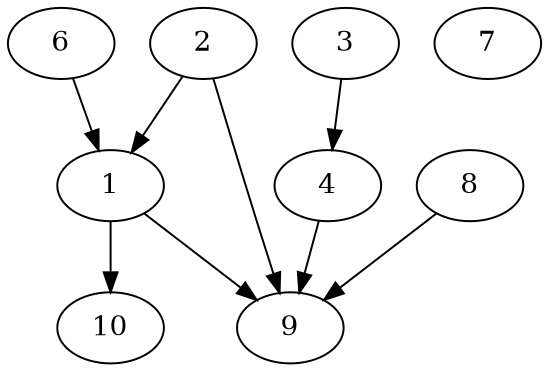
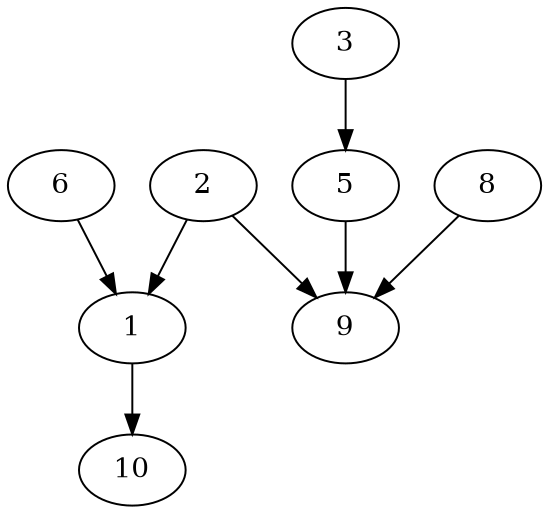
node "7": removed
node "4": label "4" -> "5"
edge "1" -> "9": removed
